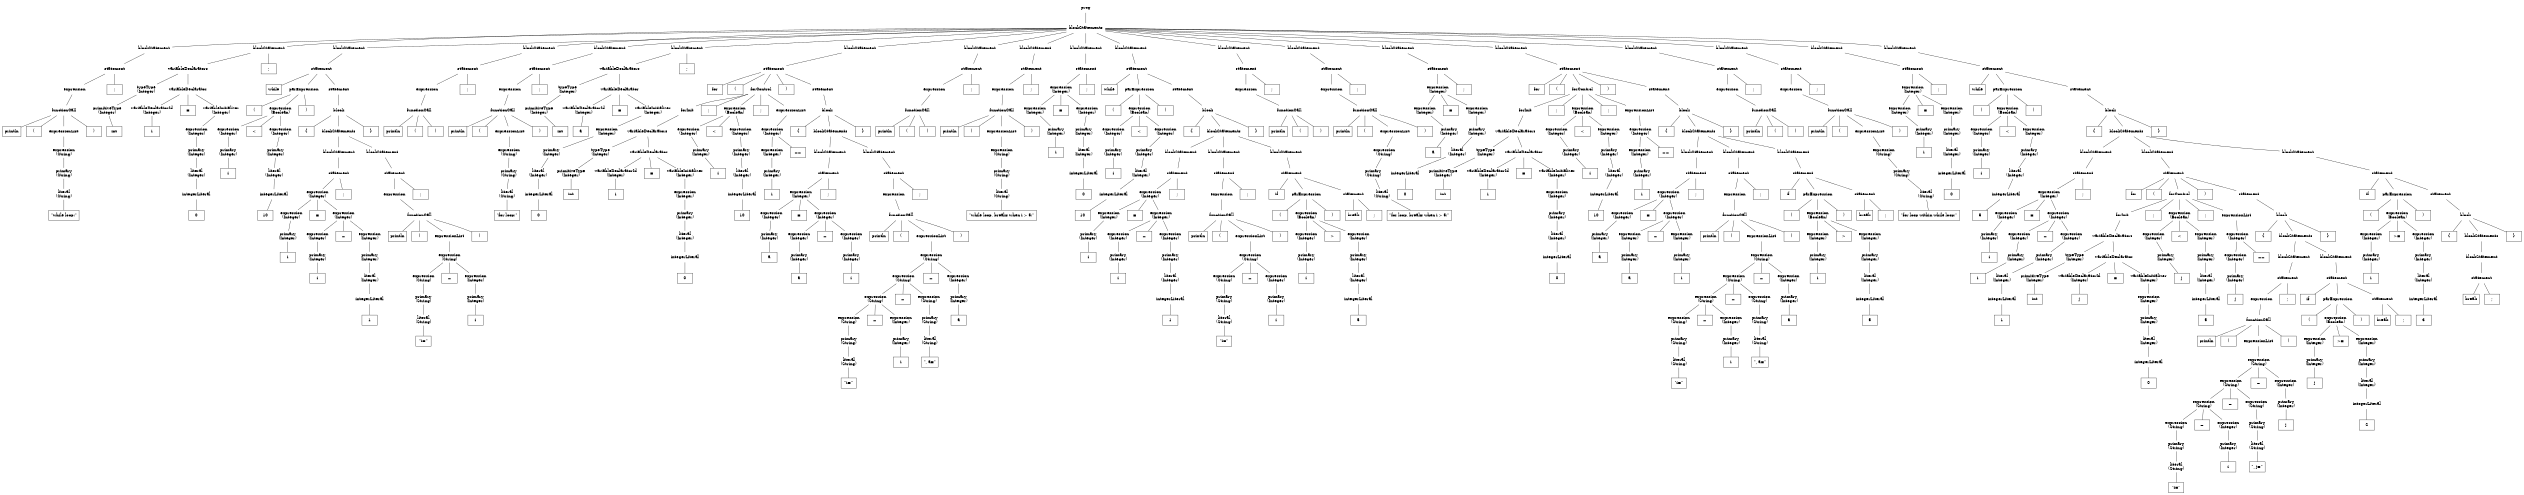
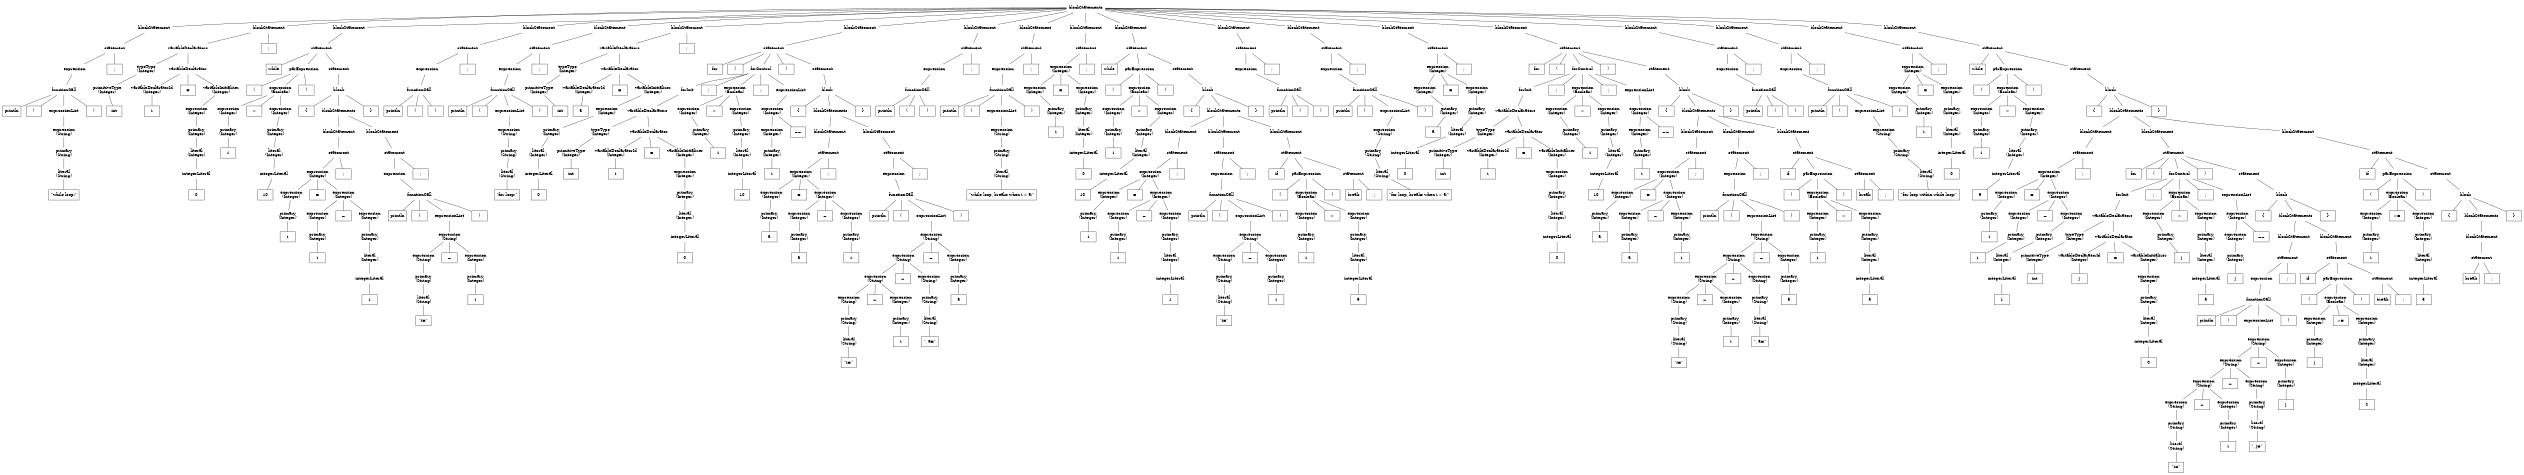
node "prog": removed
